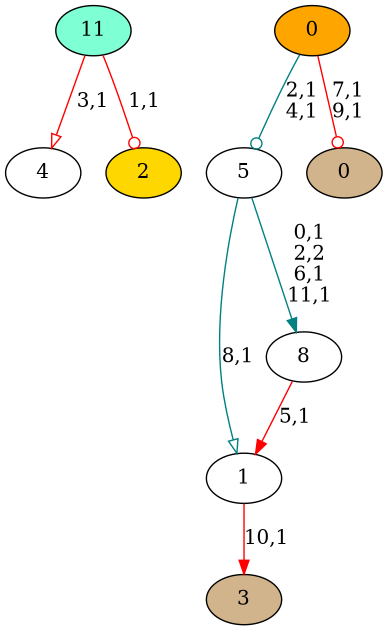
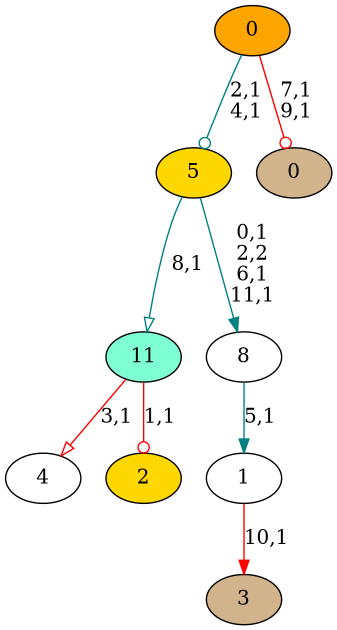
node "5": fillcolor white -> gold
edge "5" -> "1": now "5" -> "11"
edge "8" -> "1": color red -> teal
